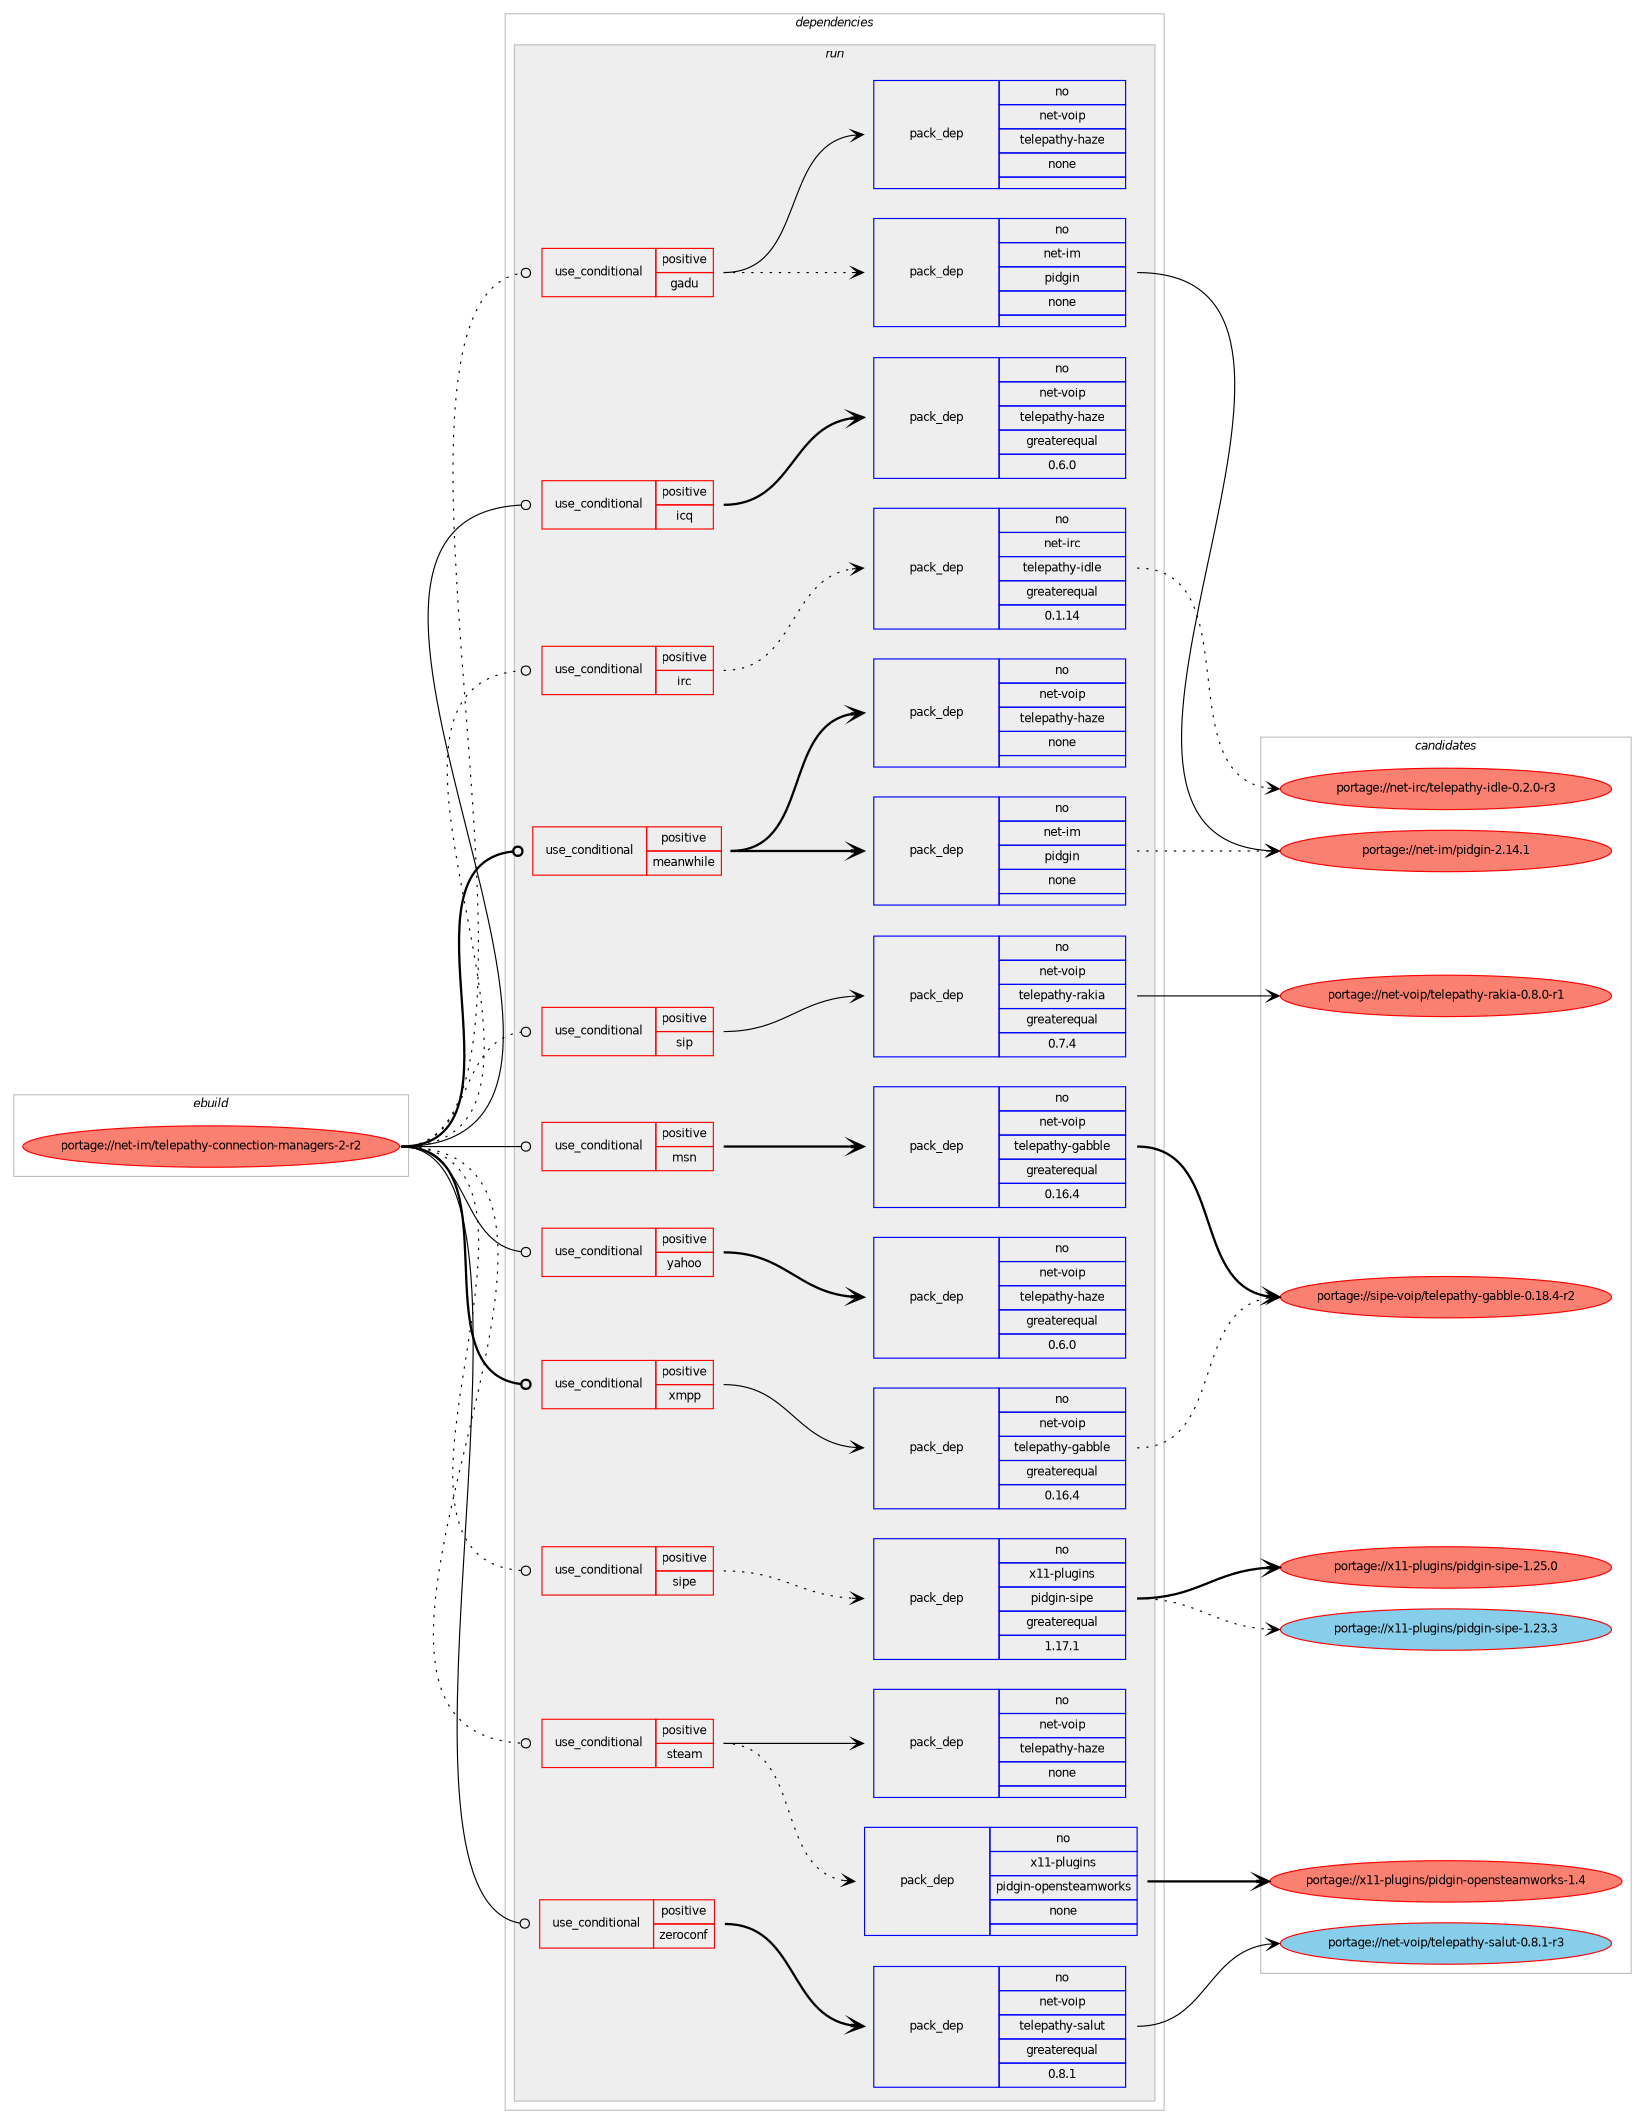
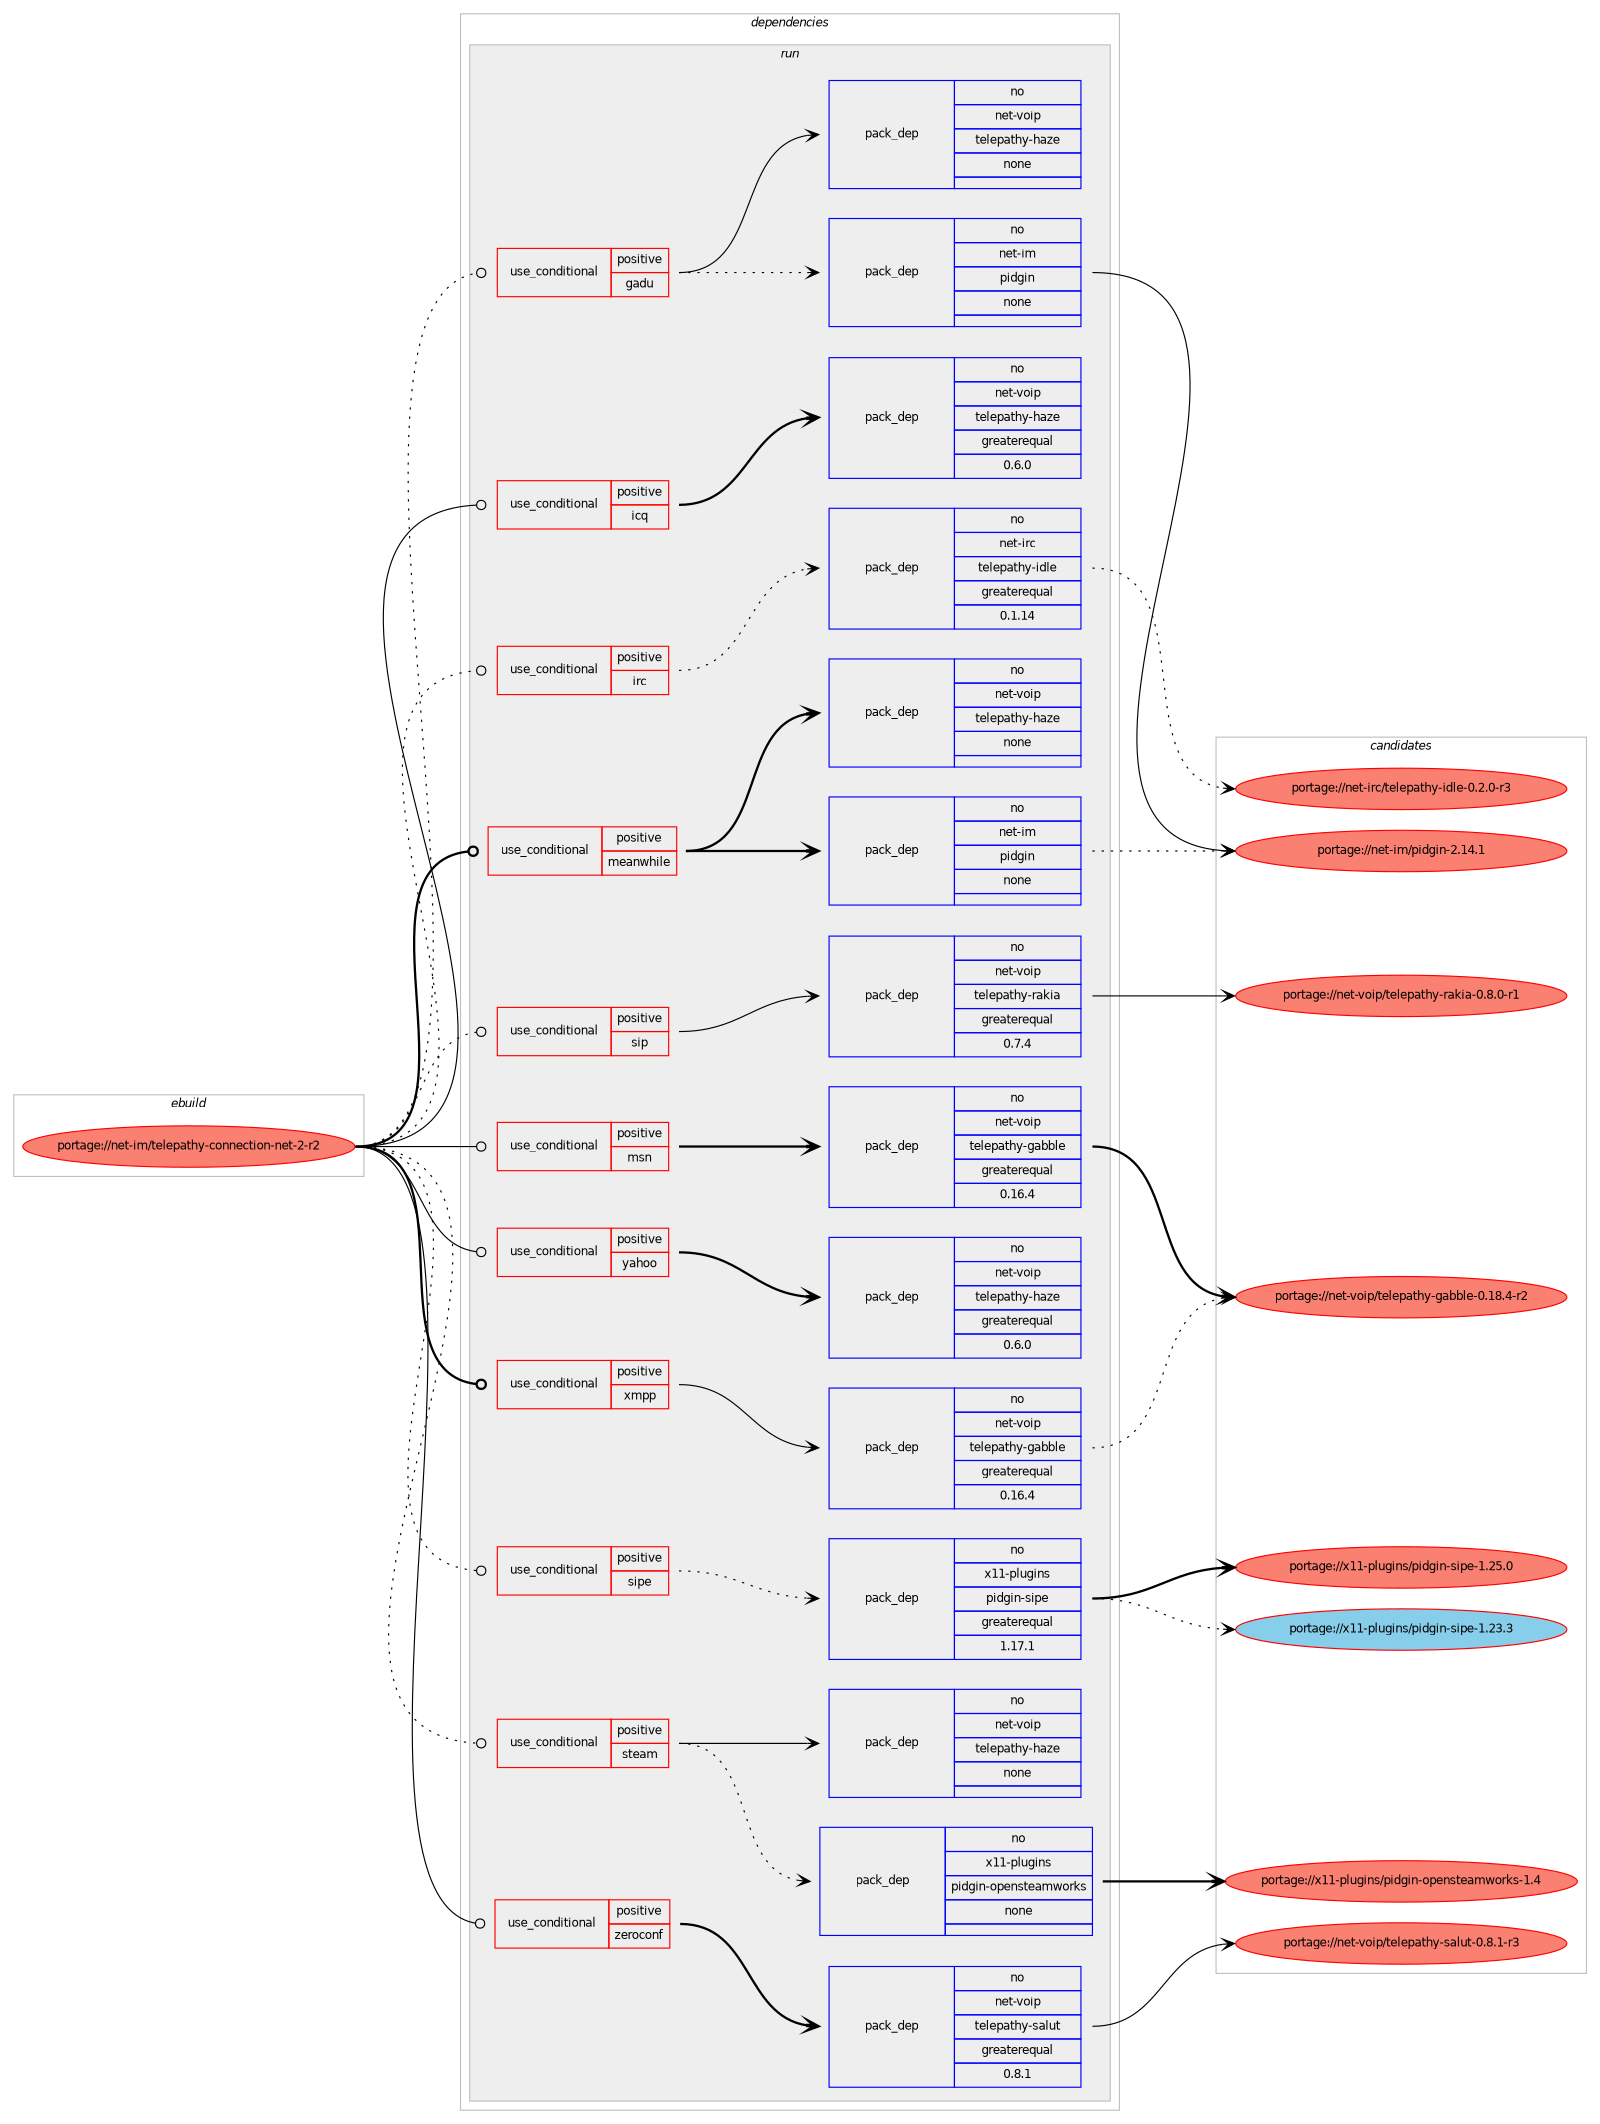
node "portage://net-im/telepathy-connection-managers-2-r2": label "portage://net-im/telepathy-connection-managers-2-r2" -> "portage://net-im/telepathy-connection-net-2-r2"
node "portage://sipe-voip/telepathy-gabble-0.18.4-r2": label "portage://sipe-voip/telepathy-gabble-0.18.4-r2" -> "portage://net-voip/telepathy-gabble-0.18.4-r2"
node "portage://net-voip/telepathy-salut-0.8.1-r3": fillcolor skyblue -> salmon
